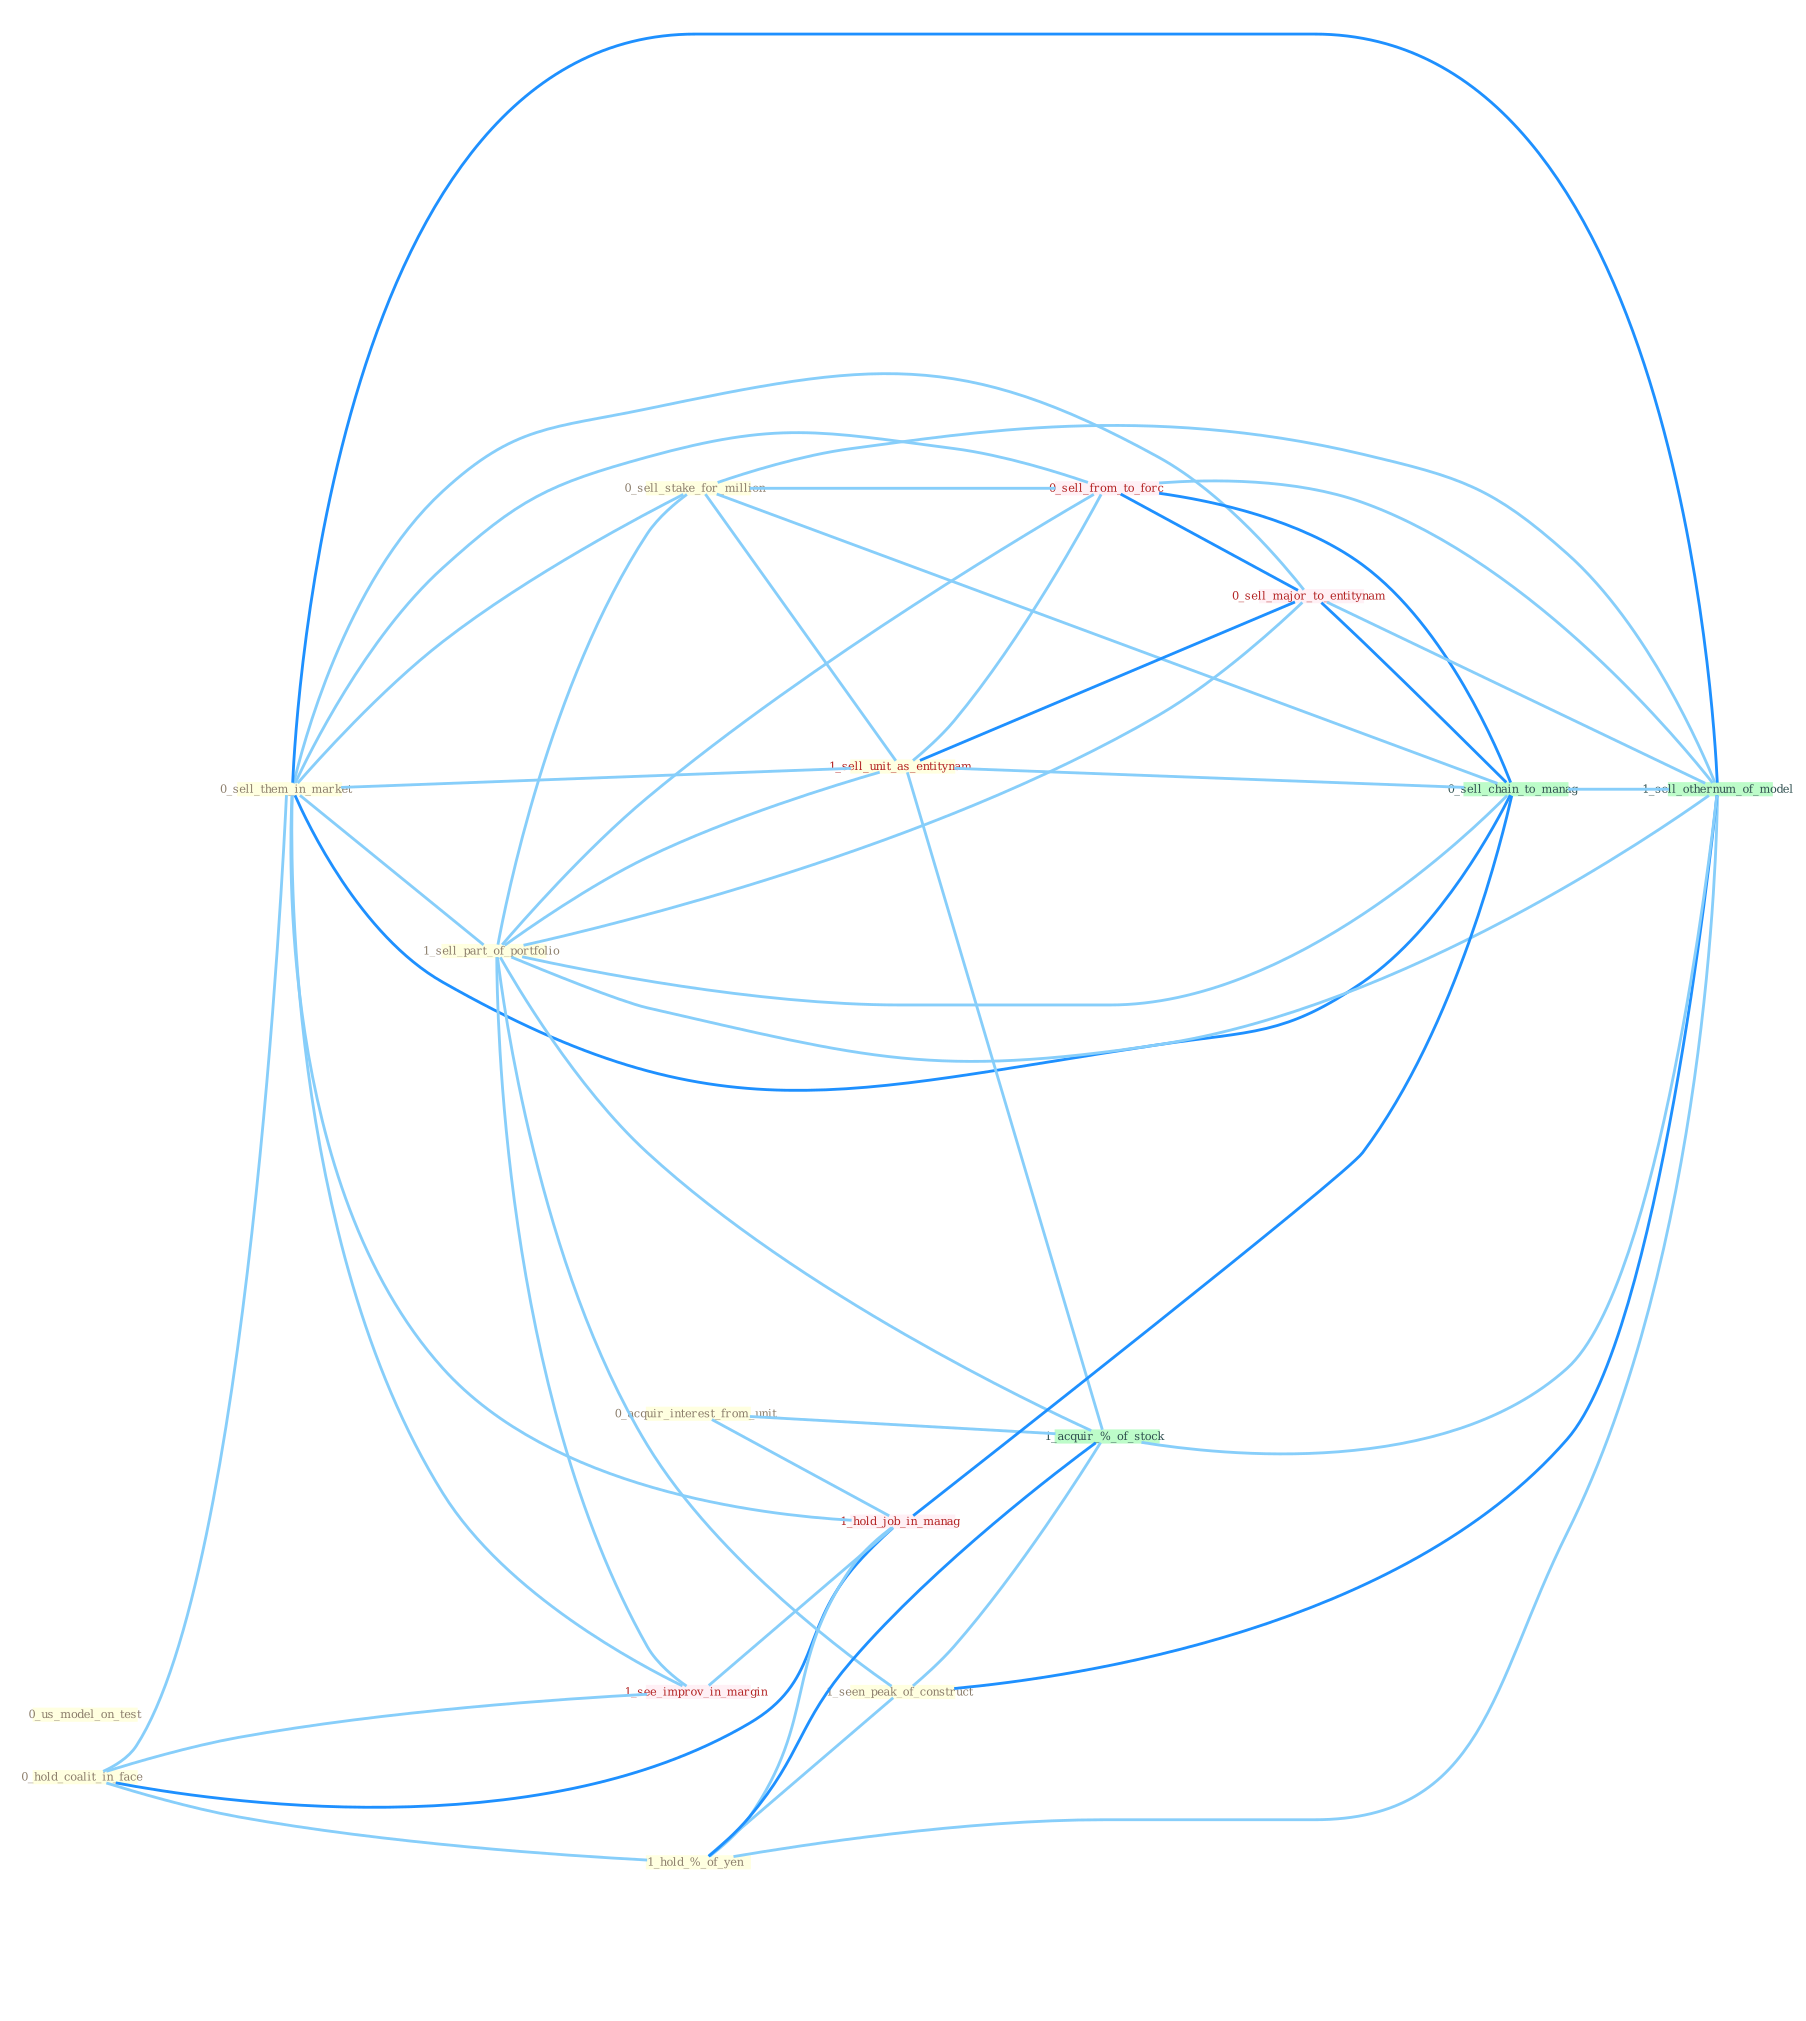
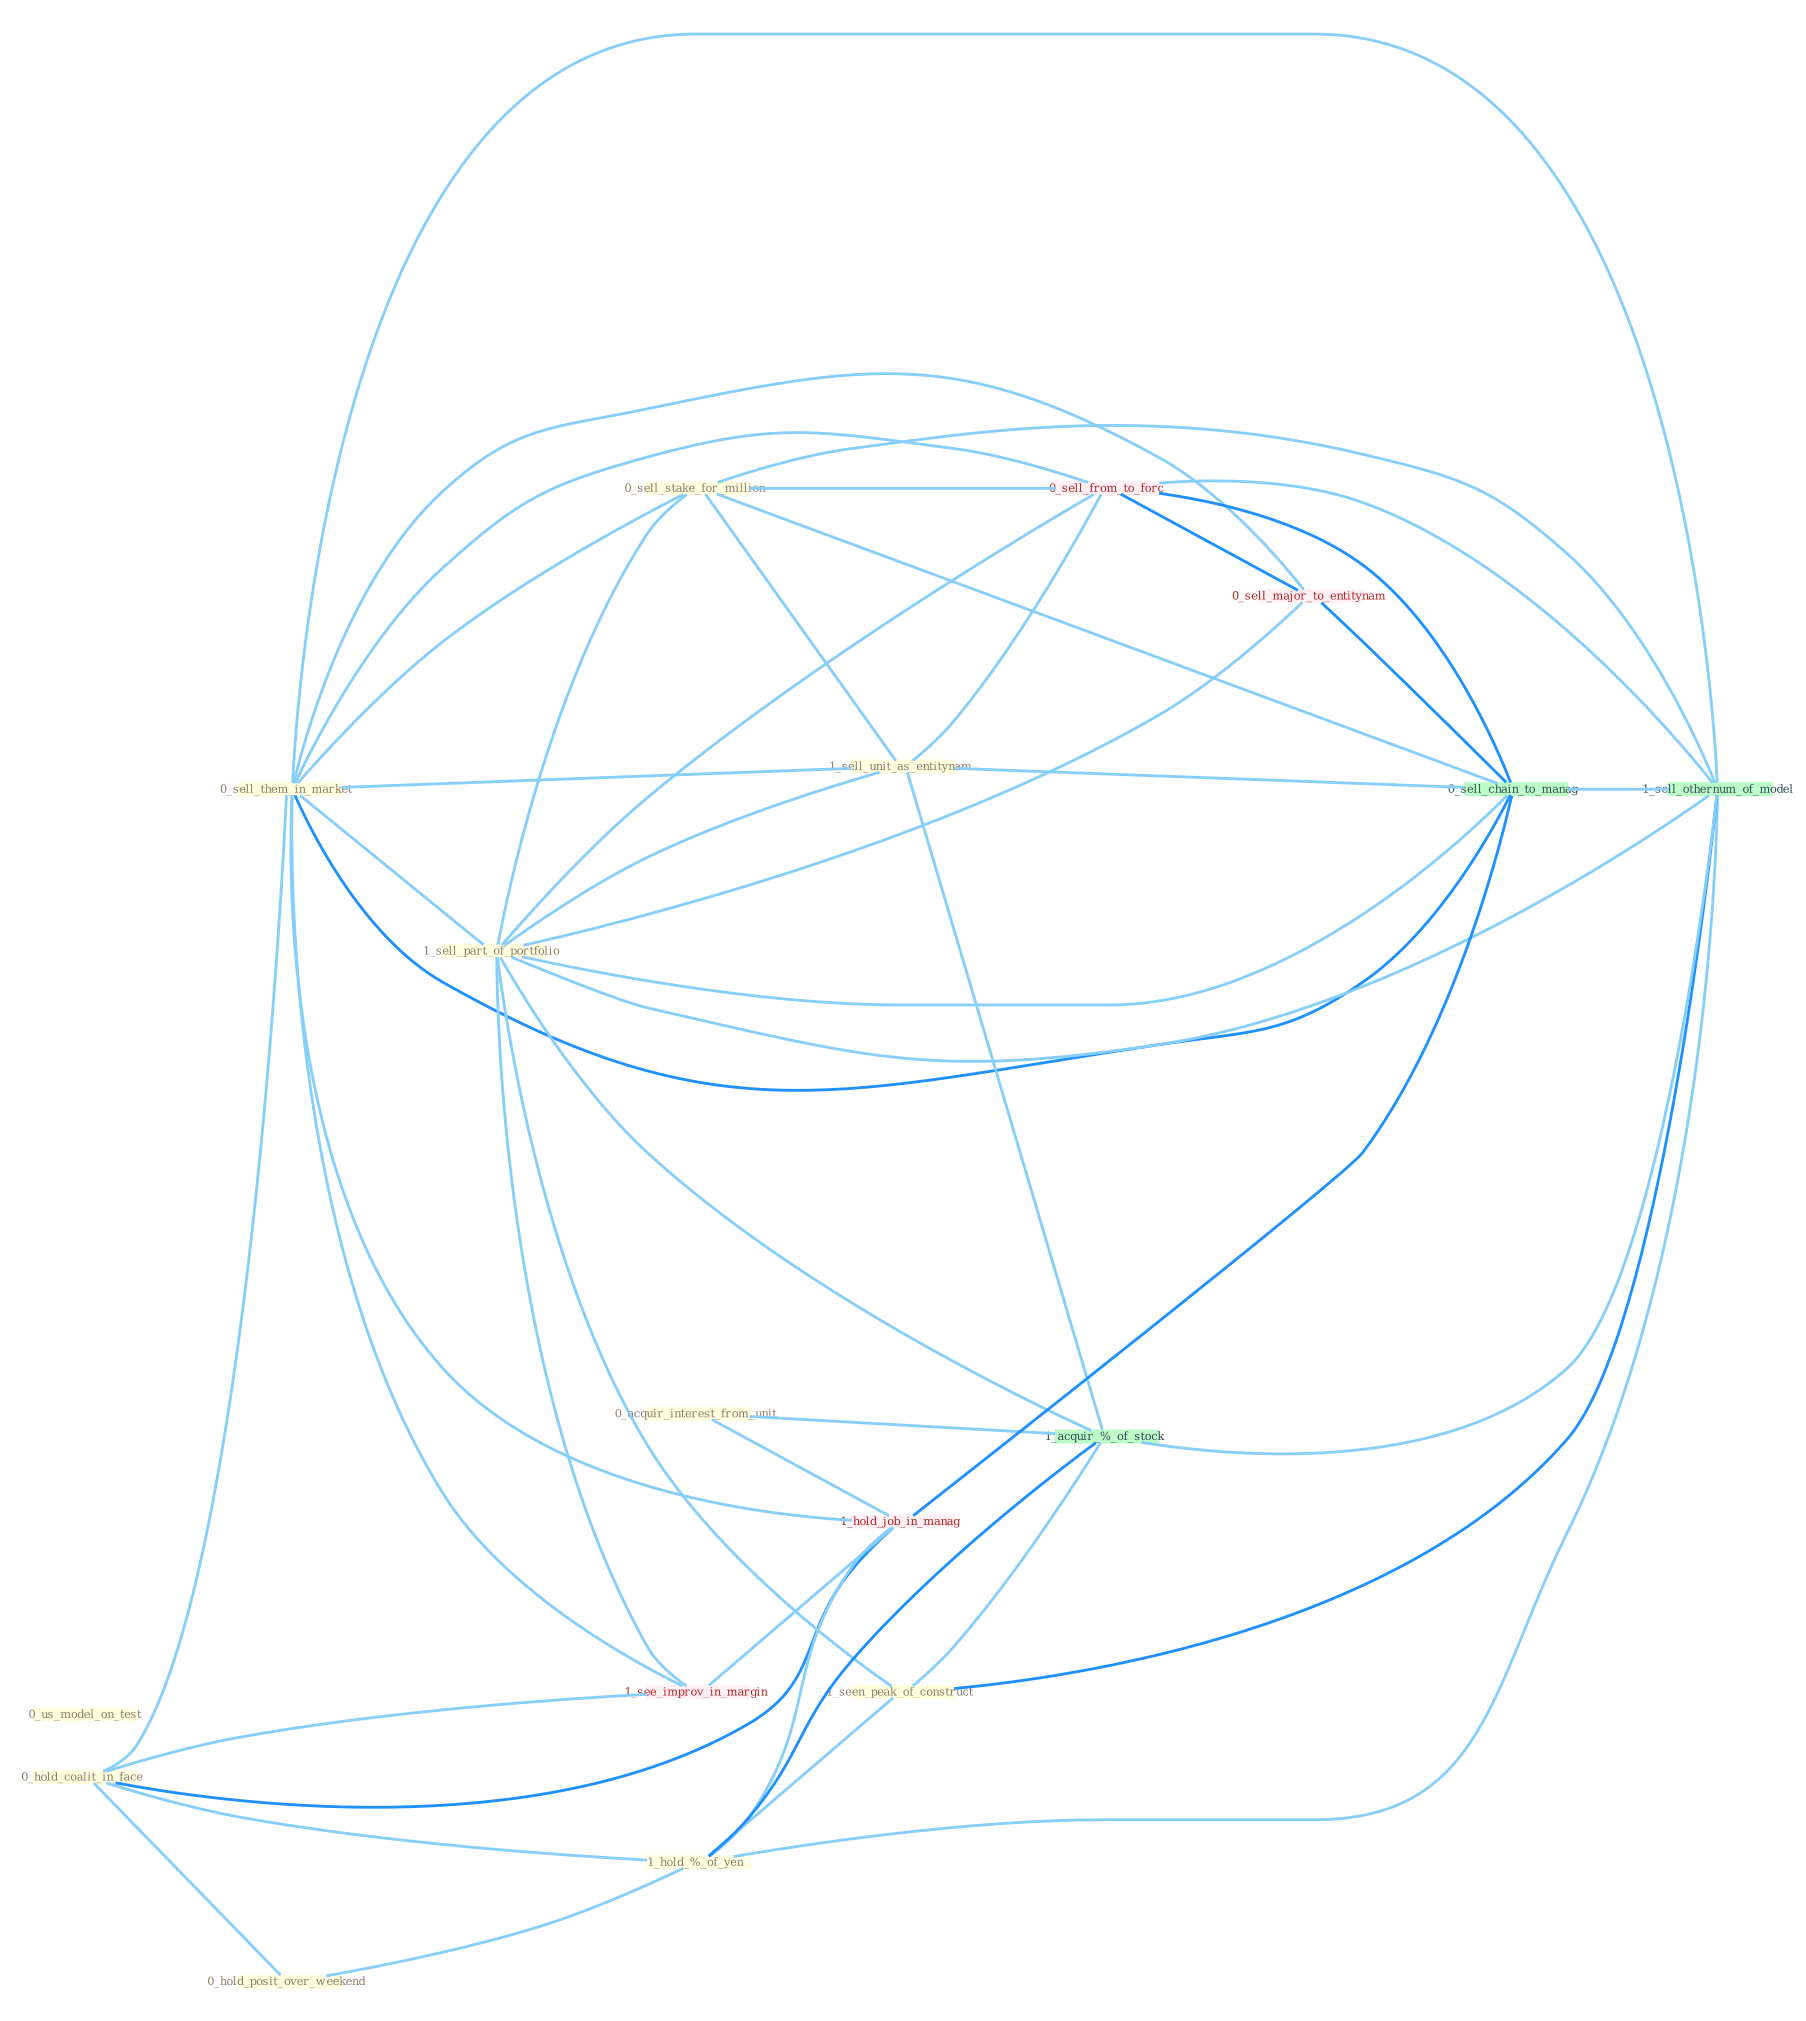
edge "0_sell_them_in_market" -- "1_sell_othernum_of_model": color #1e90ff -> #87cefa
edge "0_sell_major_to_entitynam" -- "1_sell_unit_as_entitynam": removed
edge "0_sell_major_to_entitynam" -- "1_sell_othernum_of_model": removed
node "1_sell_unit_as_entitynam": fontcolor #b22222 -> #8b7d6b
node "0_hold_posit_over_weekend": added
